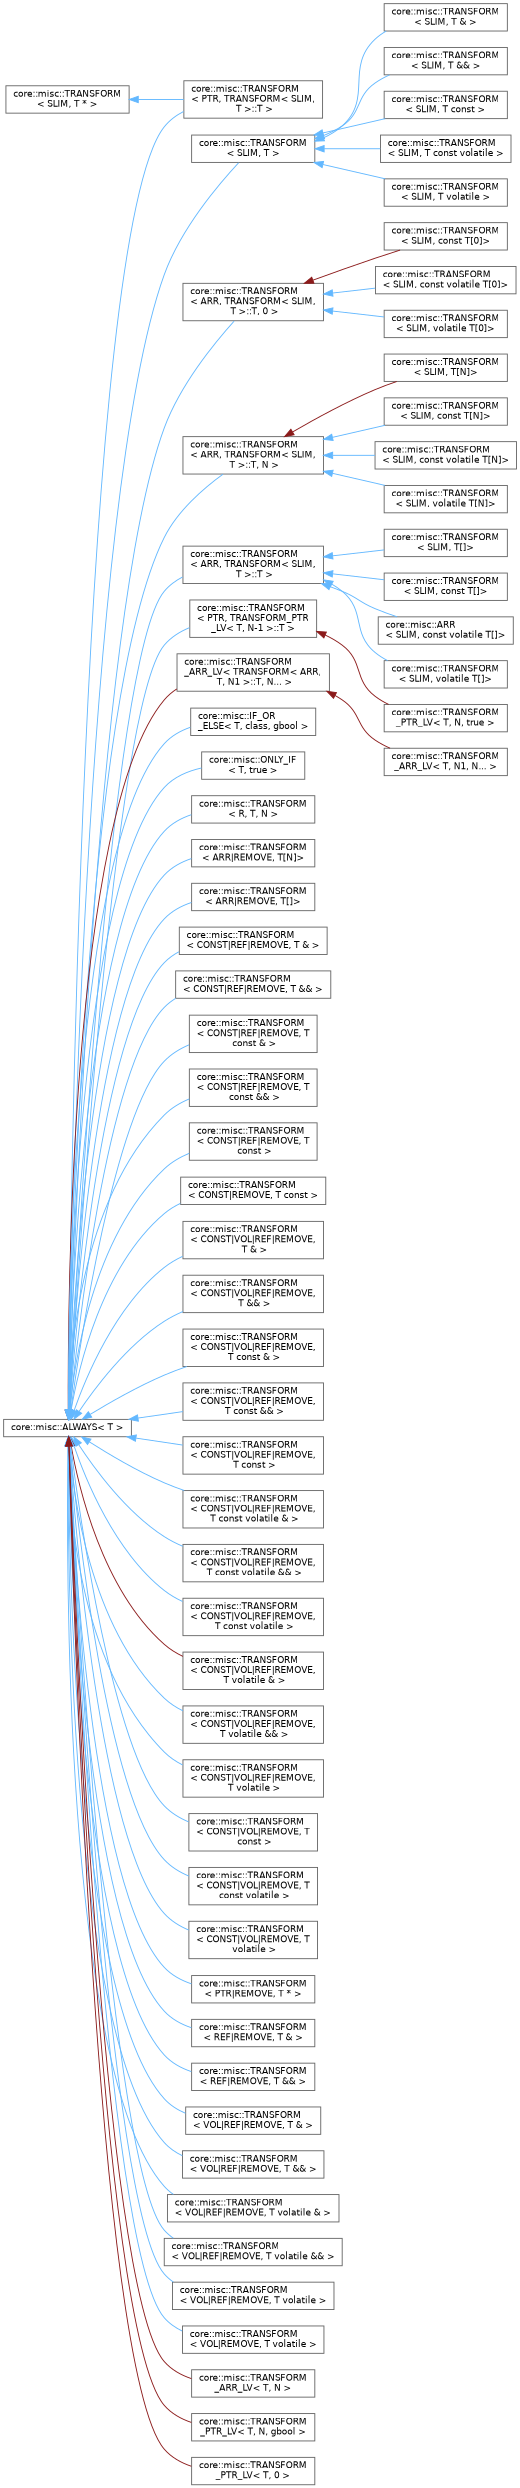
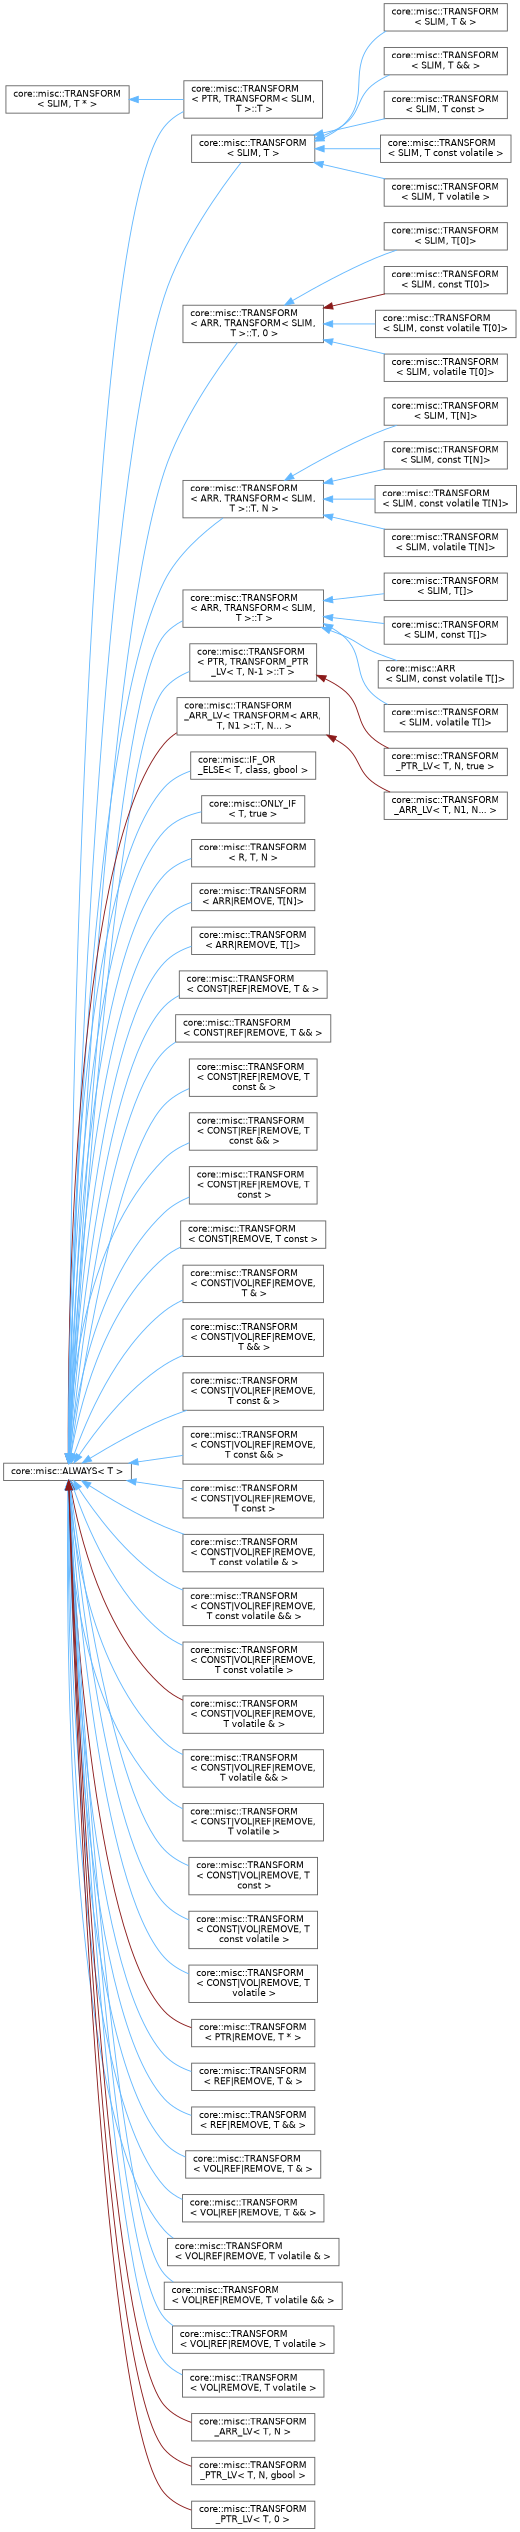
node "core::misc::TRANSFORM < SLIM, T[0]>": added
edge "core::misc::TRANSFORM < SLIM, T[N]>" -> "core::misc::TRANSFORM < ARR, TRANSFORM< SLIM, T >::T, N >": color firebrick4 -> steelblue1
edge "core::misc::TRANSFORM < PTR|REMOVE, T * >" -> "core::misc::ALWAYS< T >": color steelblue1 -> firebrick4
